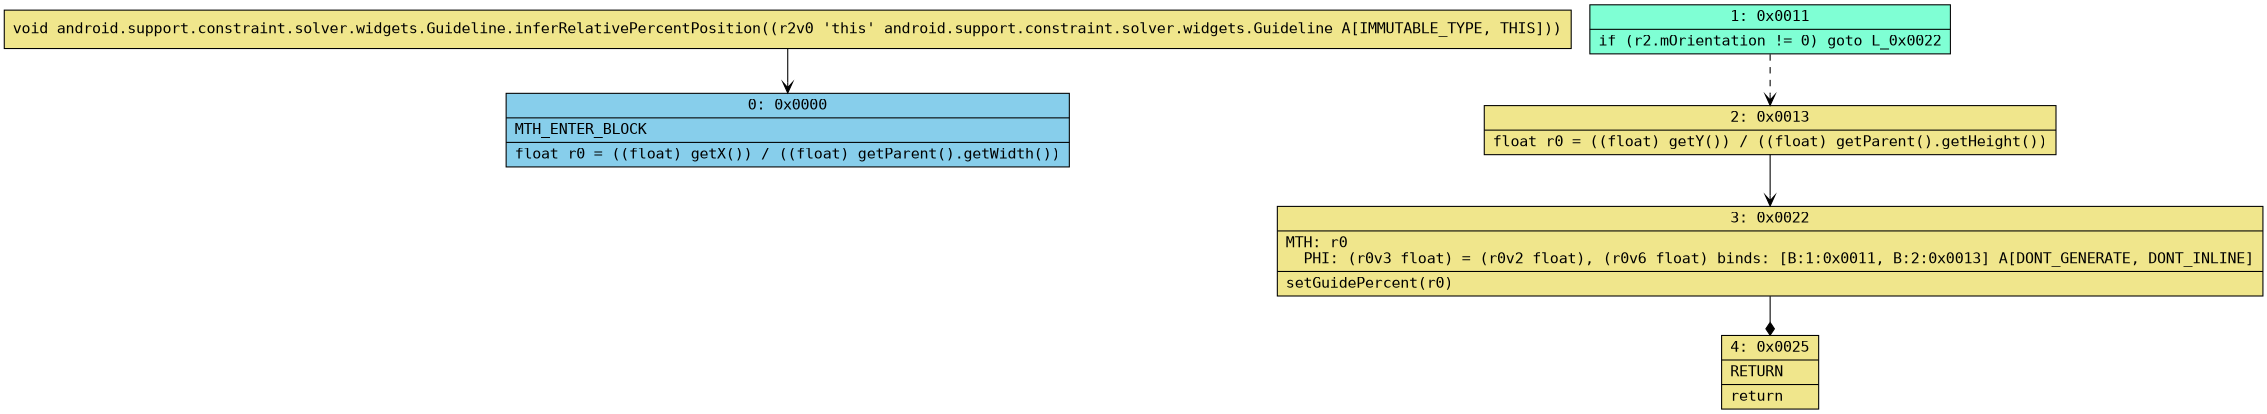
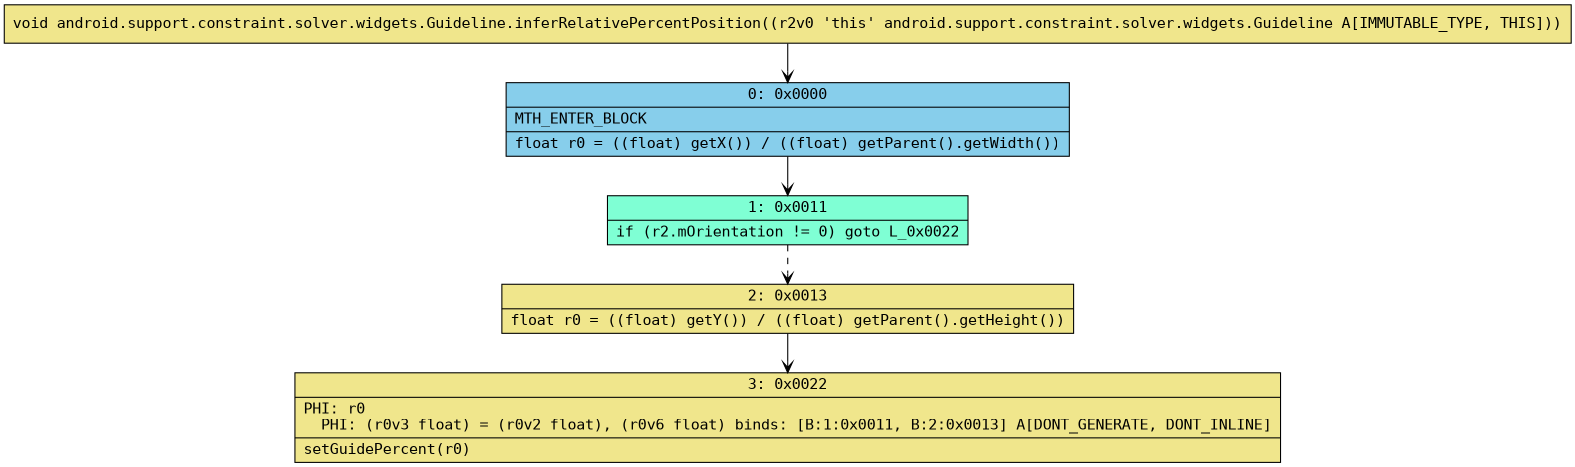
edge "0: 0x0000" -> "1: 0x0011": added
node "3: 0x0022": text "MTH: r0" -> "PHI: r0"
node "4: 0x0025": removed
